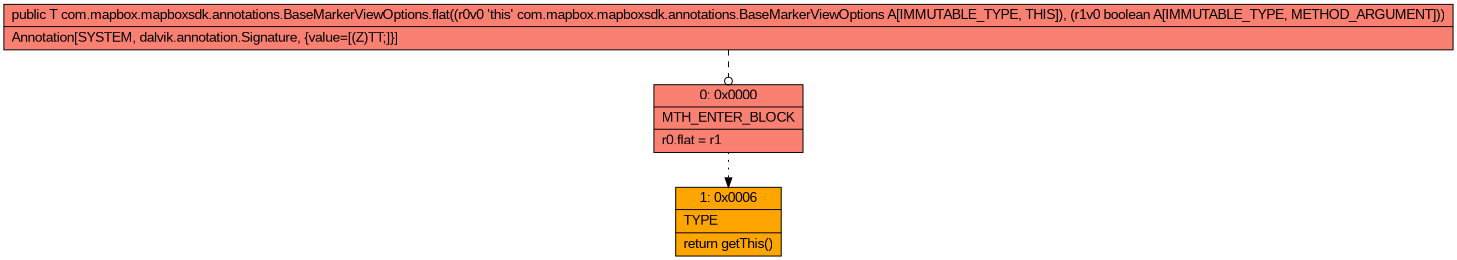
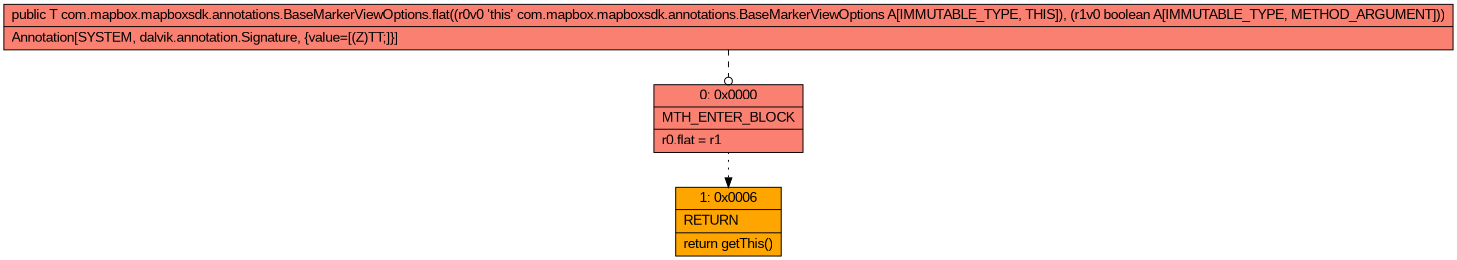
node "1: 0x0006": text "TYPE" -> "RETURN"
